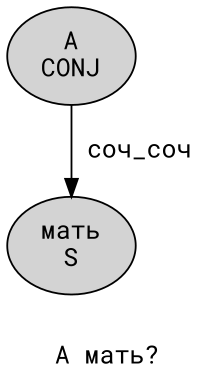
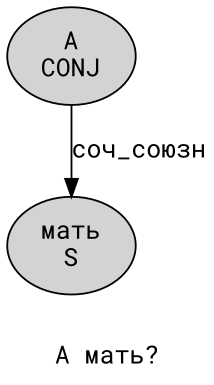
edge "А CONJ" -> "мать S": label "соч_соч" -> "соч_союзн"
